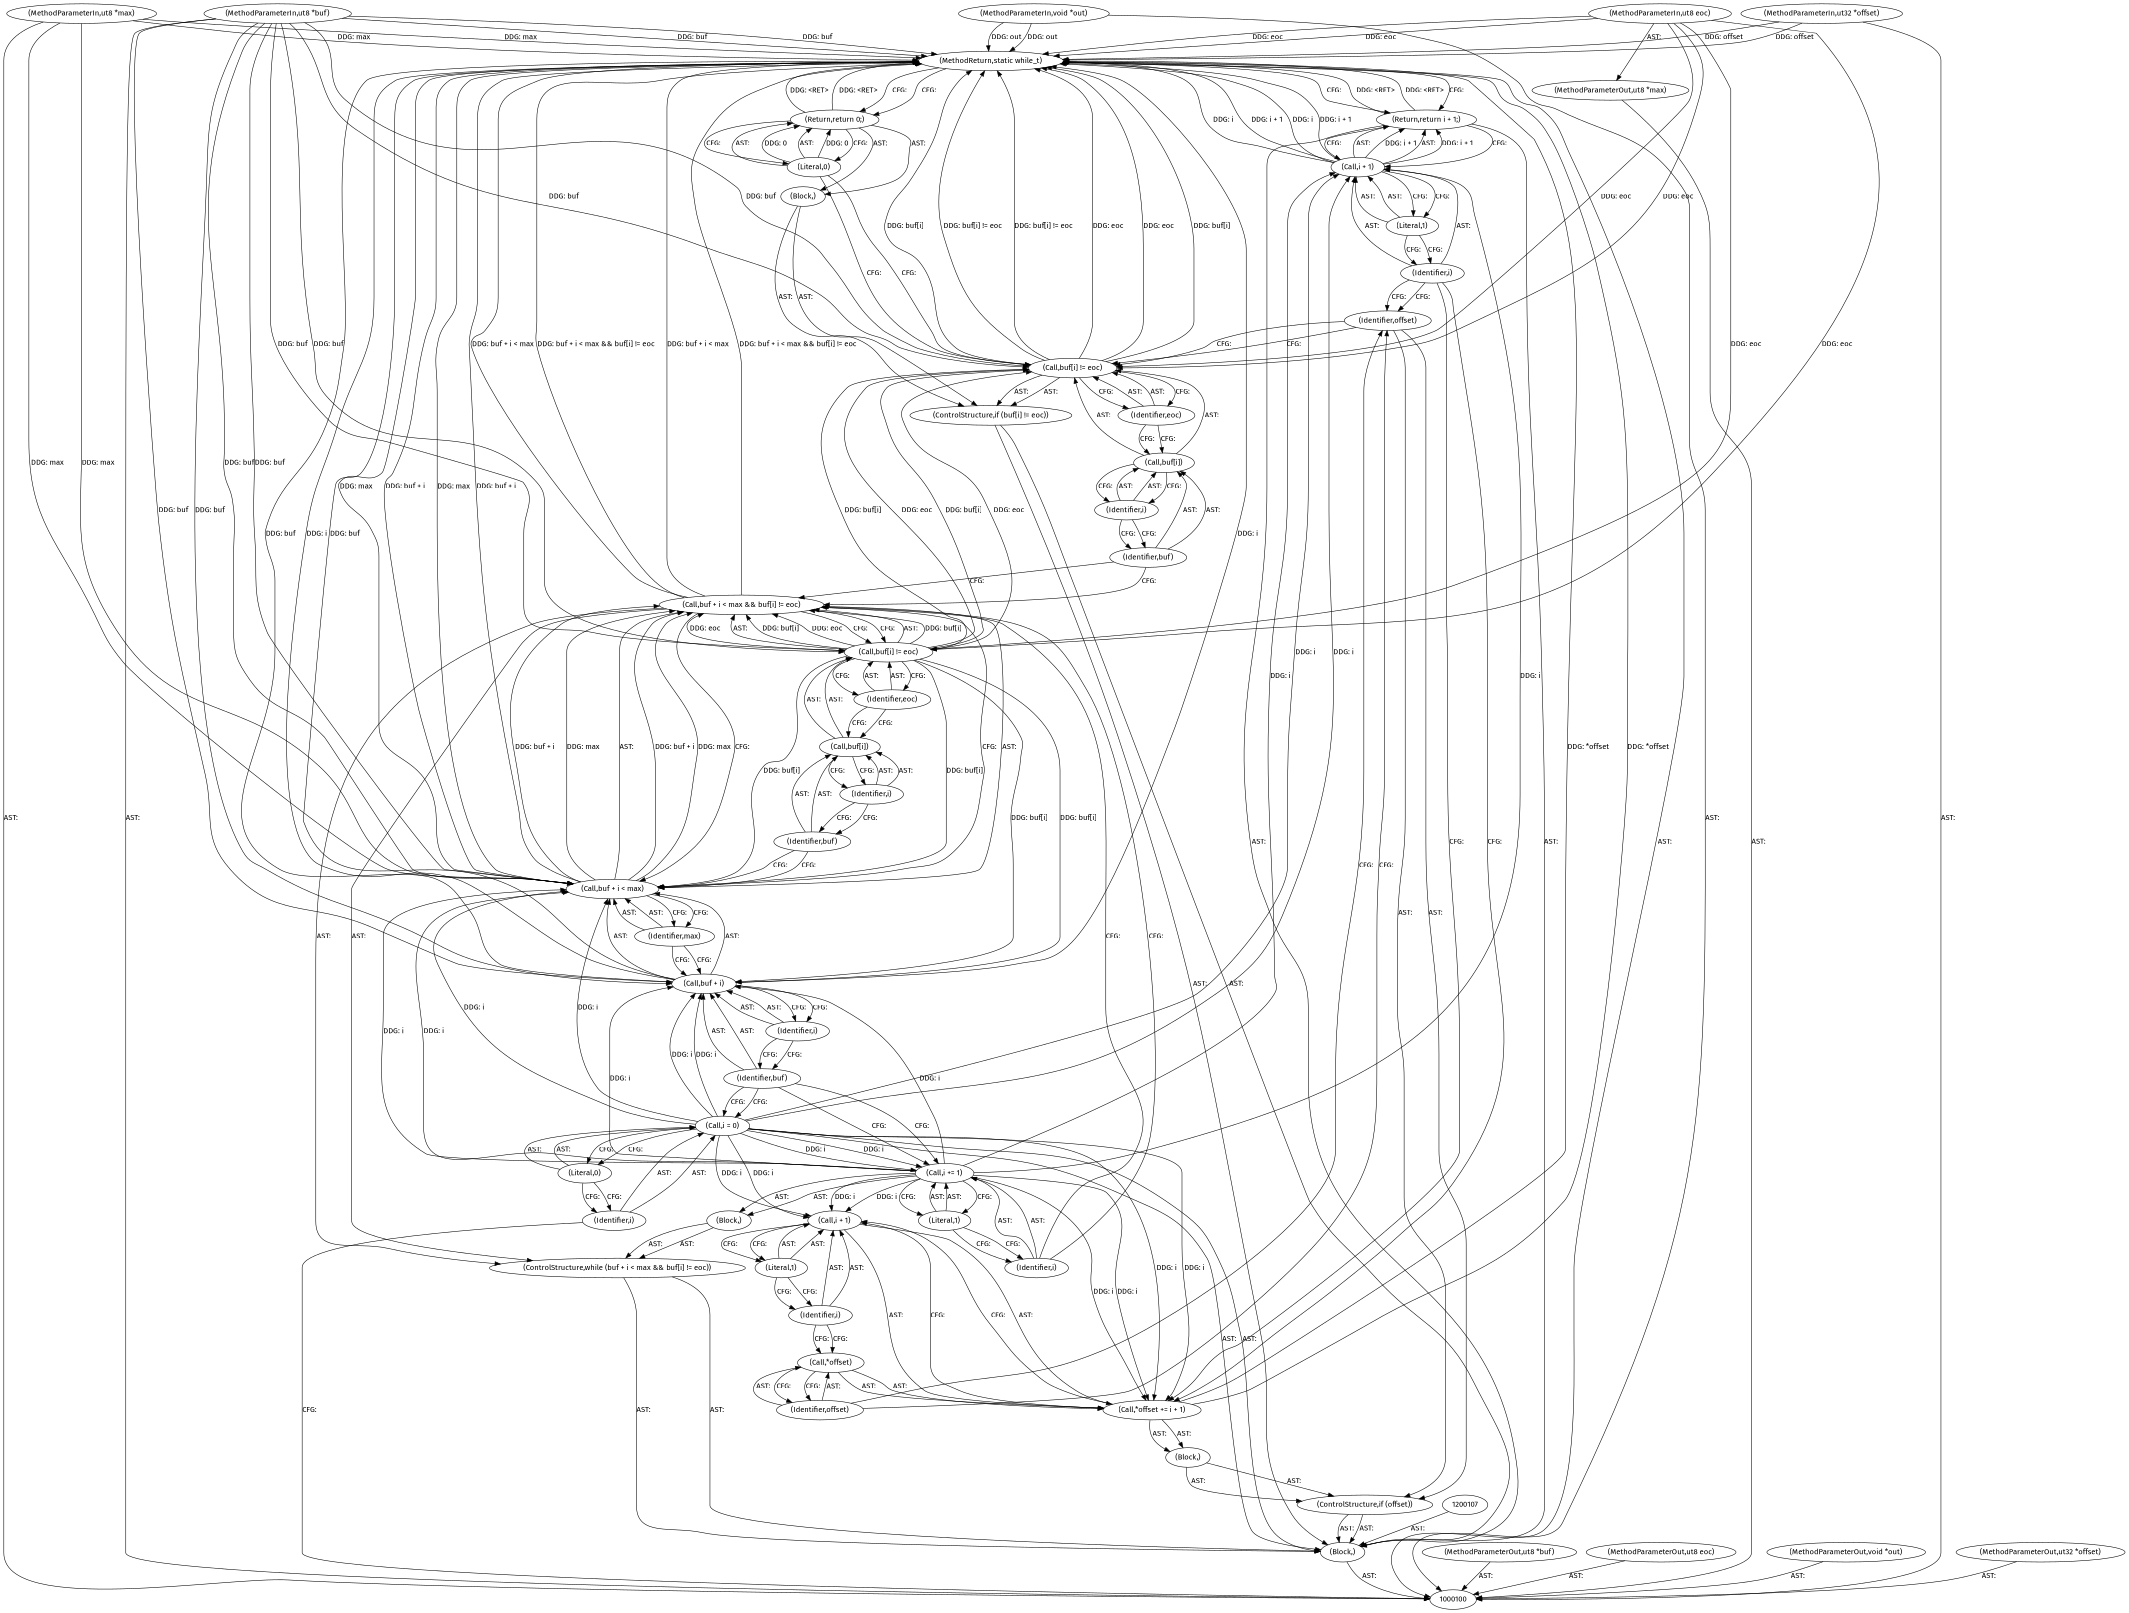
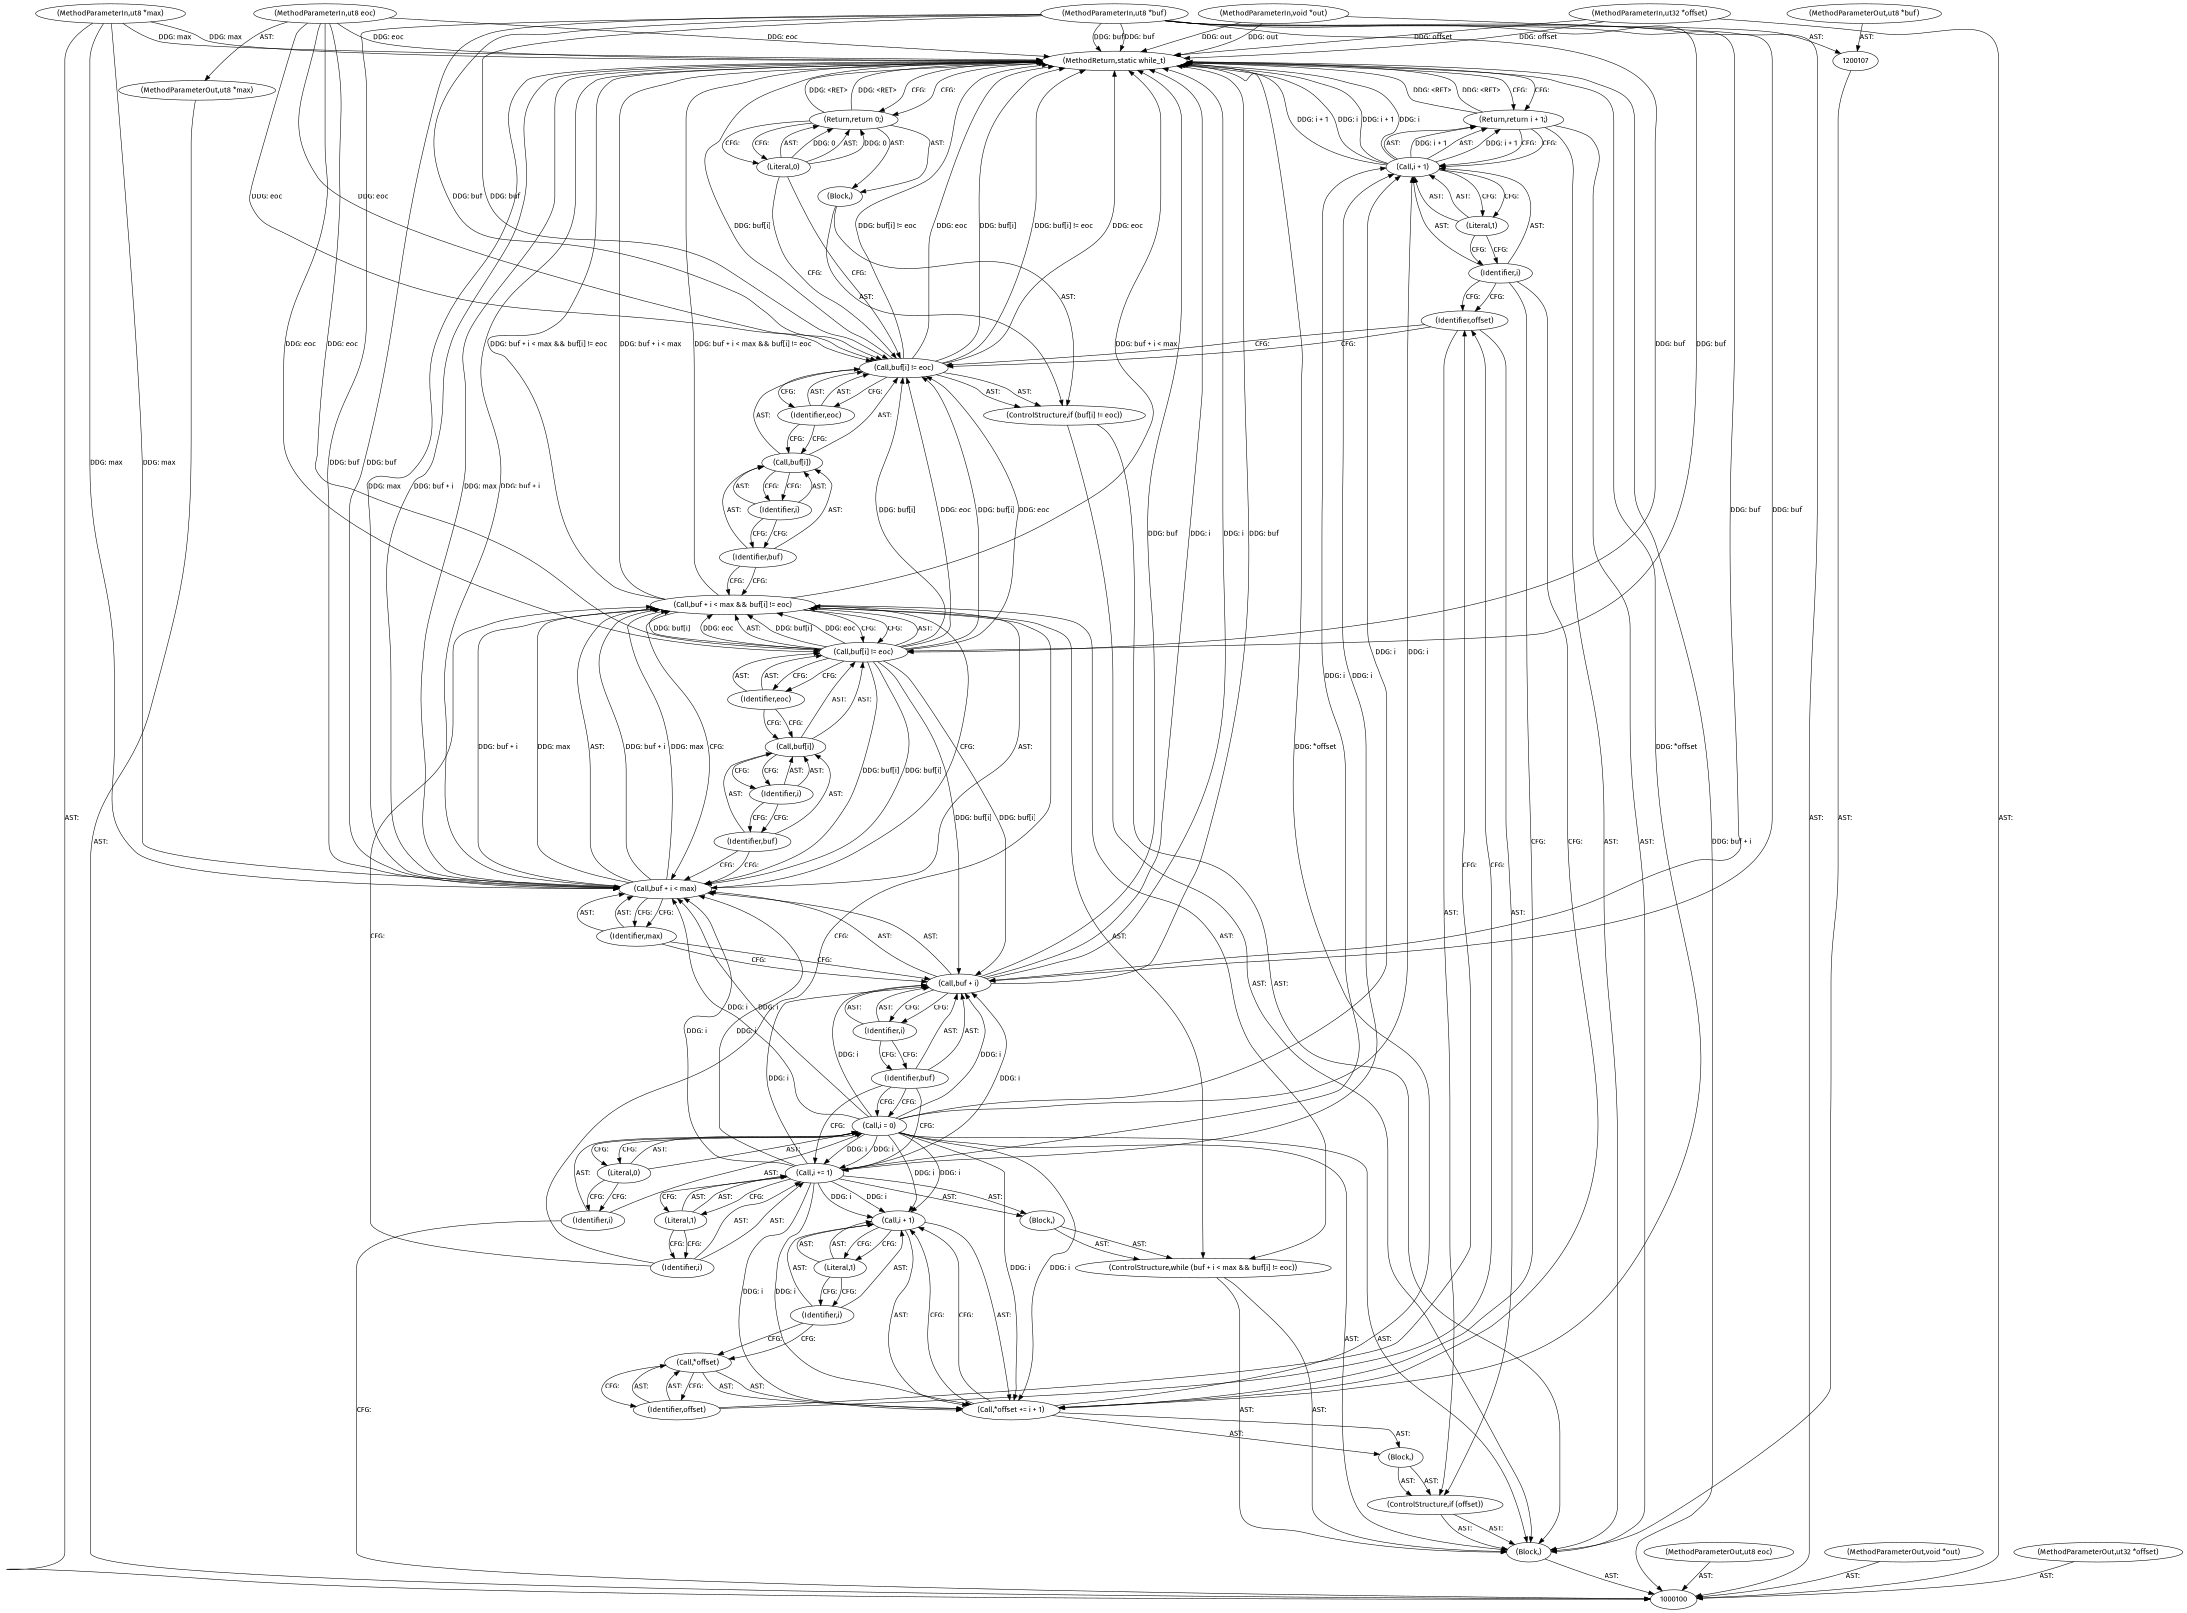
edge "(MethodReturn,static while_t)" -> "1000100": label "AST: " -> "DDG: buf + i"
edge "(MethodParameterIn,ut8 *buf)" -> "1000100": now "(MethodParameterIn,ut8 *buf)" -> "1200107"
edge "(MethodParameterOut,ut8 *buf)" -> "1000100": now "(MethodParameterOut,ut8 *buf)" -> "1200107"
